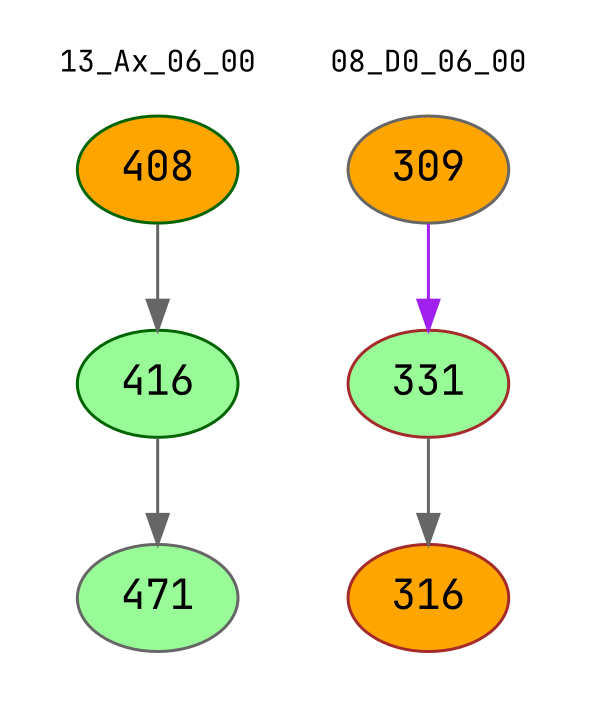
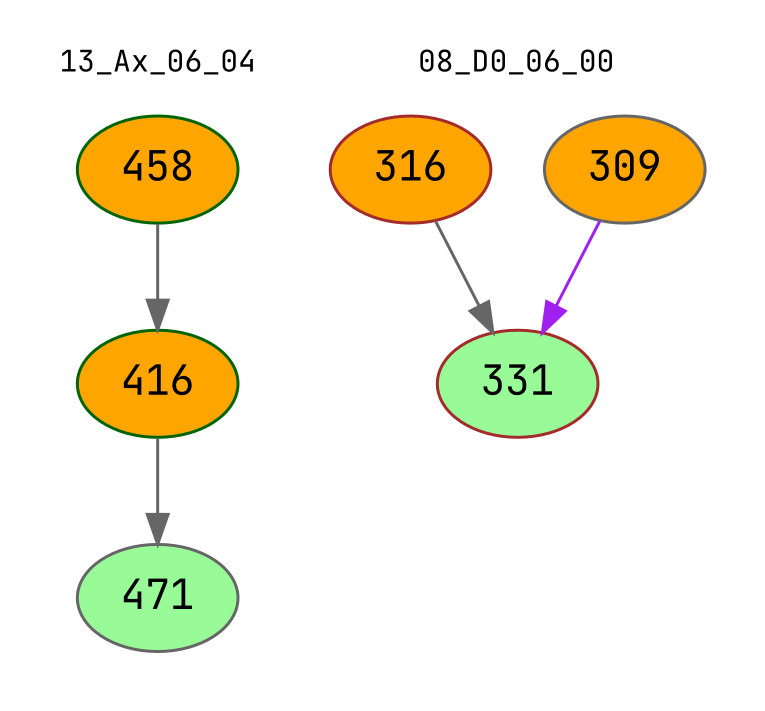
cluster "13_Ax_06_00": label "13_Ax_06_00" -> "13_Ax_06_04"
node "408": label "408" -> "458"
node "416": fillcolor palegreen -> orange
edge "331" -> "316": reversed
